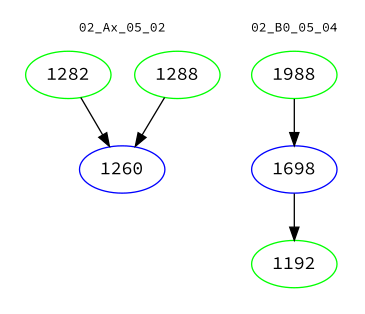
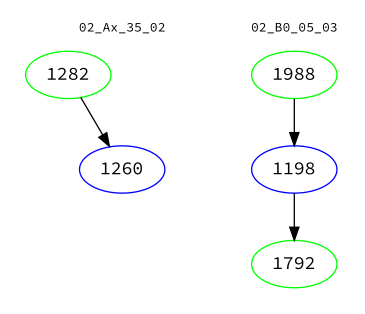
cluster "02_Ax_05_02": label "02_Ax_05_02" -> "02_Ax_35_02"
cluster "02_B0_05_04": label "02_B0_05_04" -> "02_B0_05_03"
node "1288": removed
node "1698": label "1698" -> "1198"
node "1192": label "1192" -> "1792"
